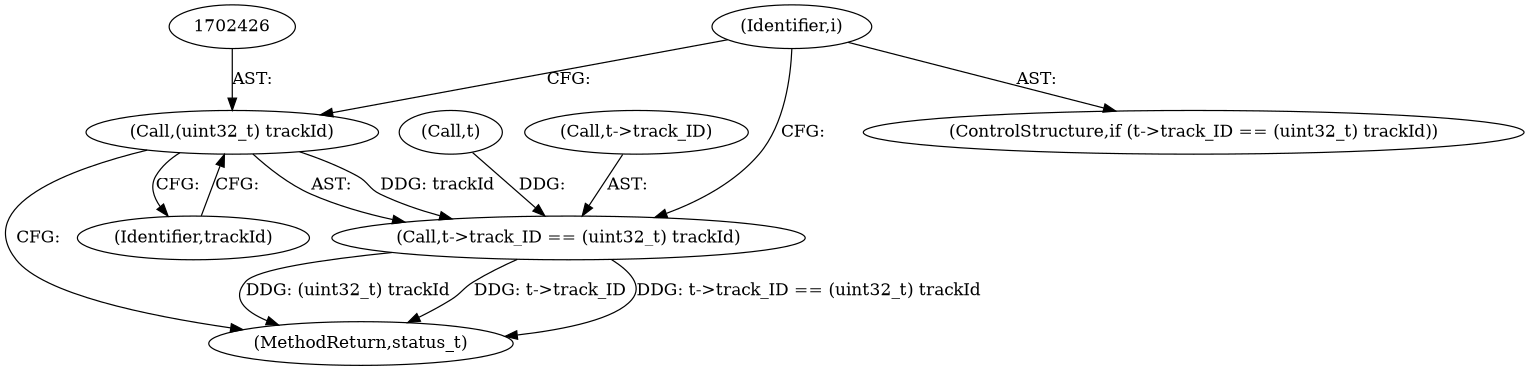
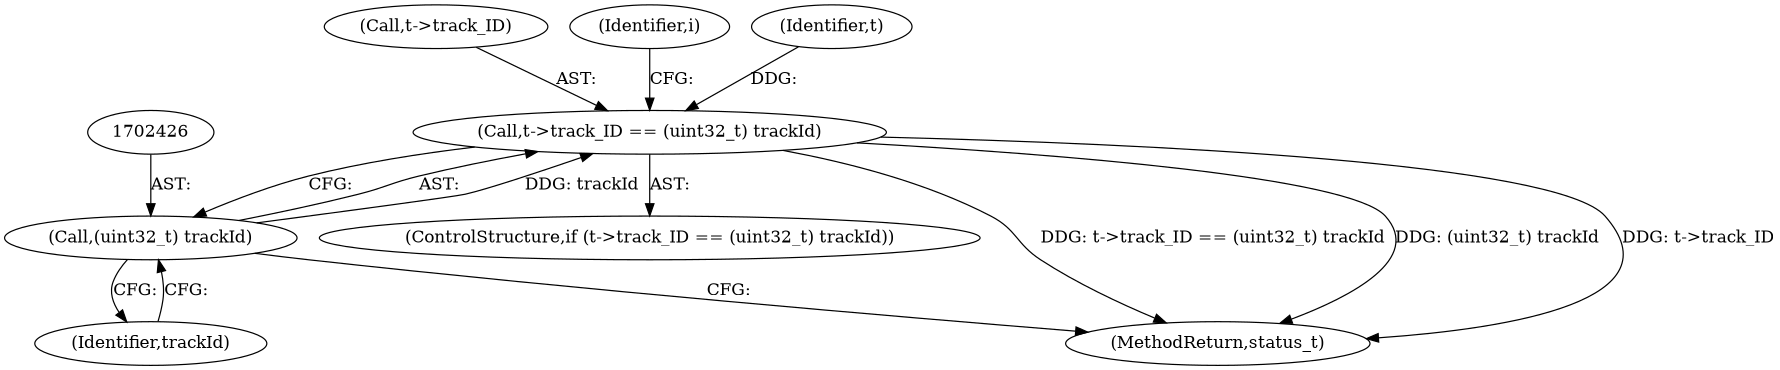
edge "(Identifier,i)" -> "(ControlStructure,if (t->track_ID == (uint32_t) trackId))": now "(Call,t->track_ID == (uint32_t) trackId)" -> "(ControlStructure,if (t->track_ID == (uint32_t) trackId))"
edge "(Identifier,i)" -> "(Call,(uint32_t) trackId)": now "(Call,t->track_ID == (uint32_t) trackId)" -> "(Call,(uint32_t) trackId)"
node "(Call,t)": label "(Call,t)" -> "(Identifier,t)"
